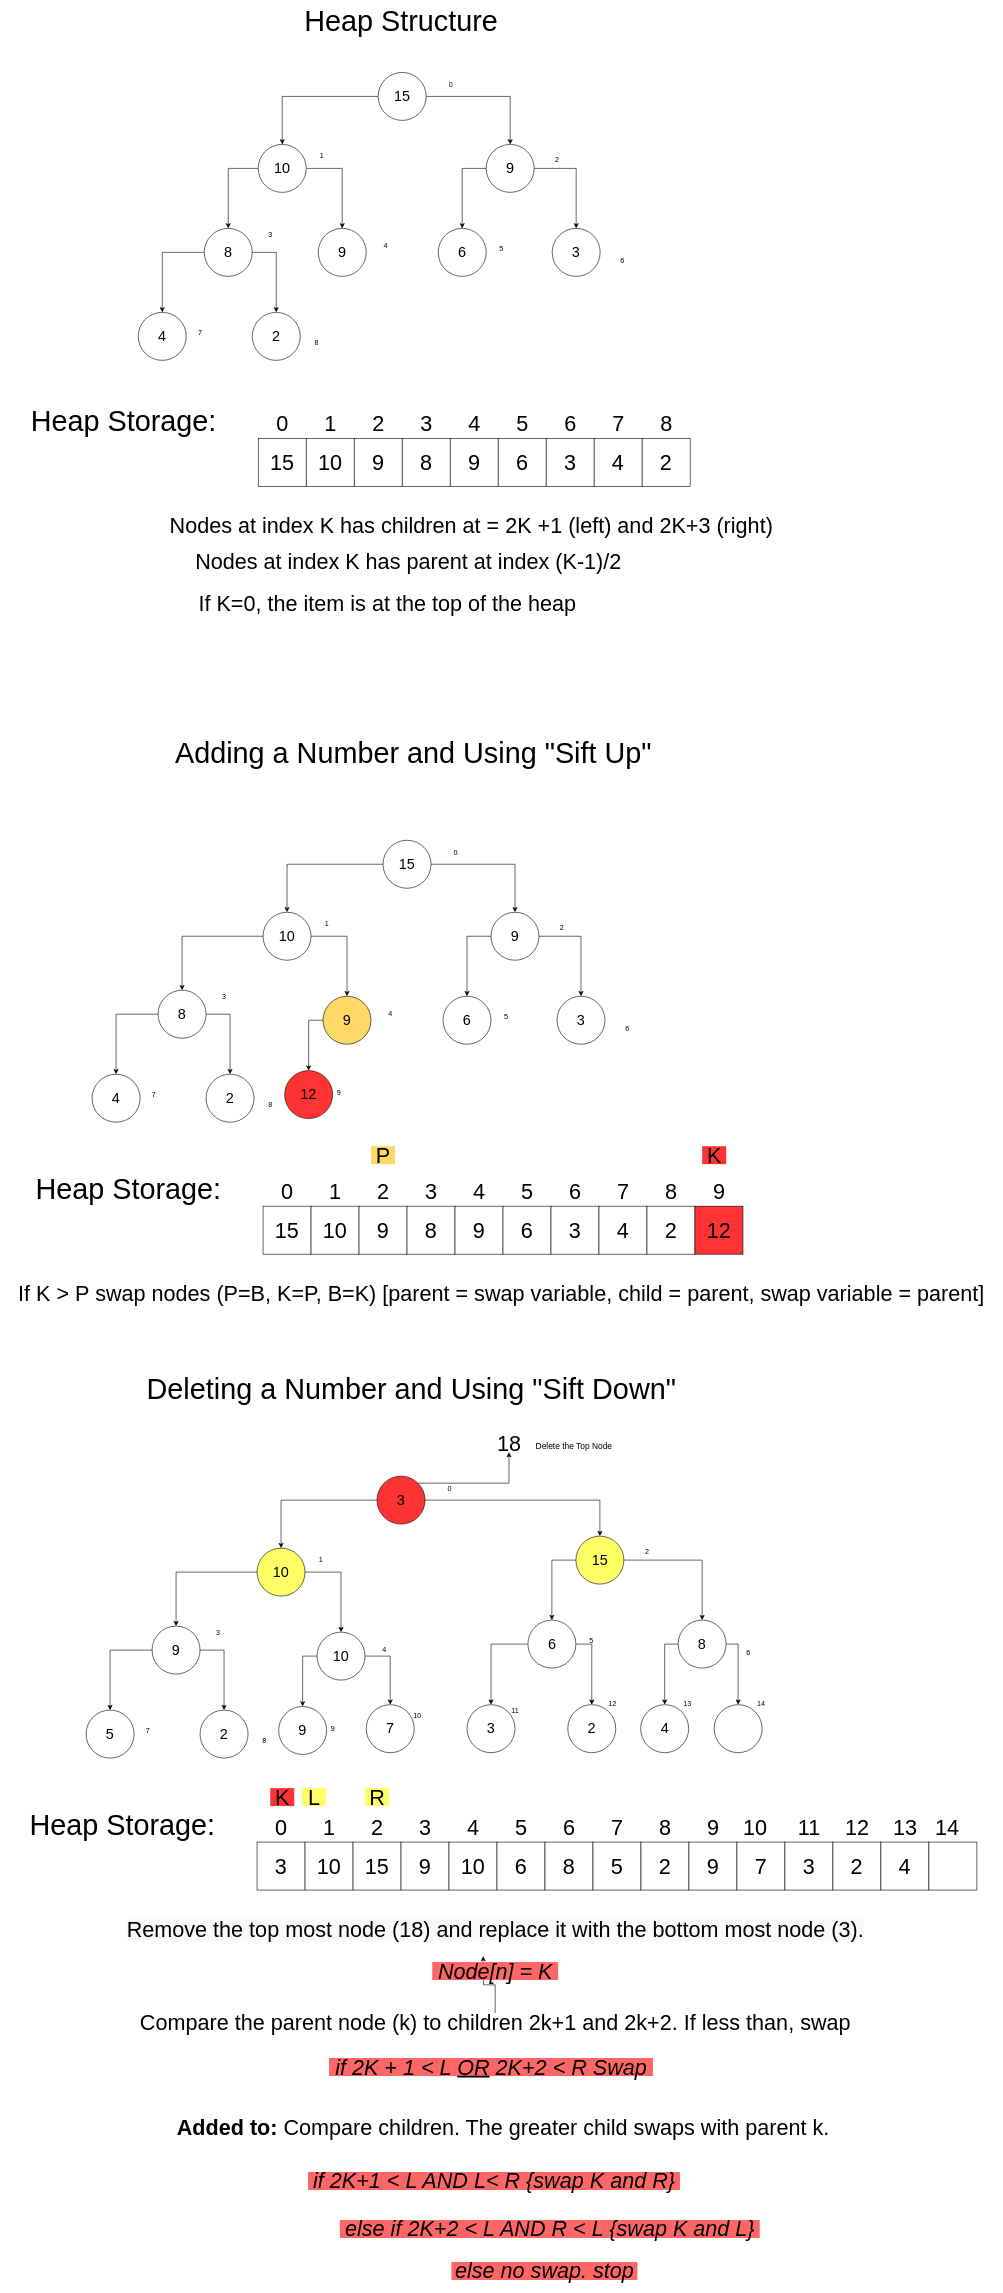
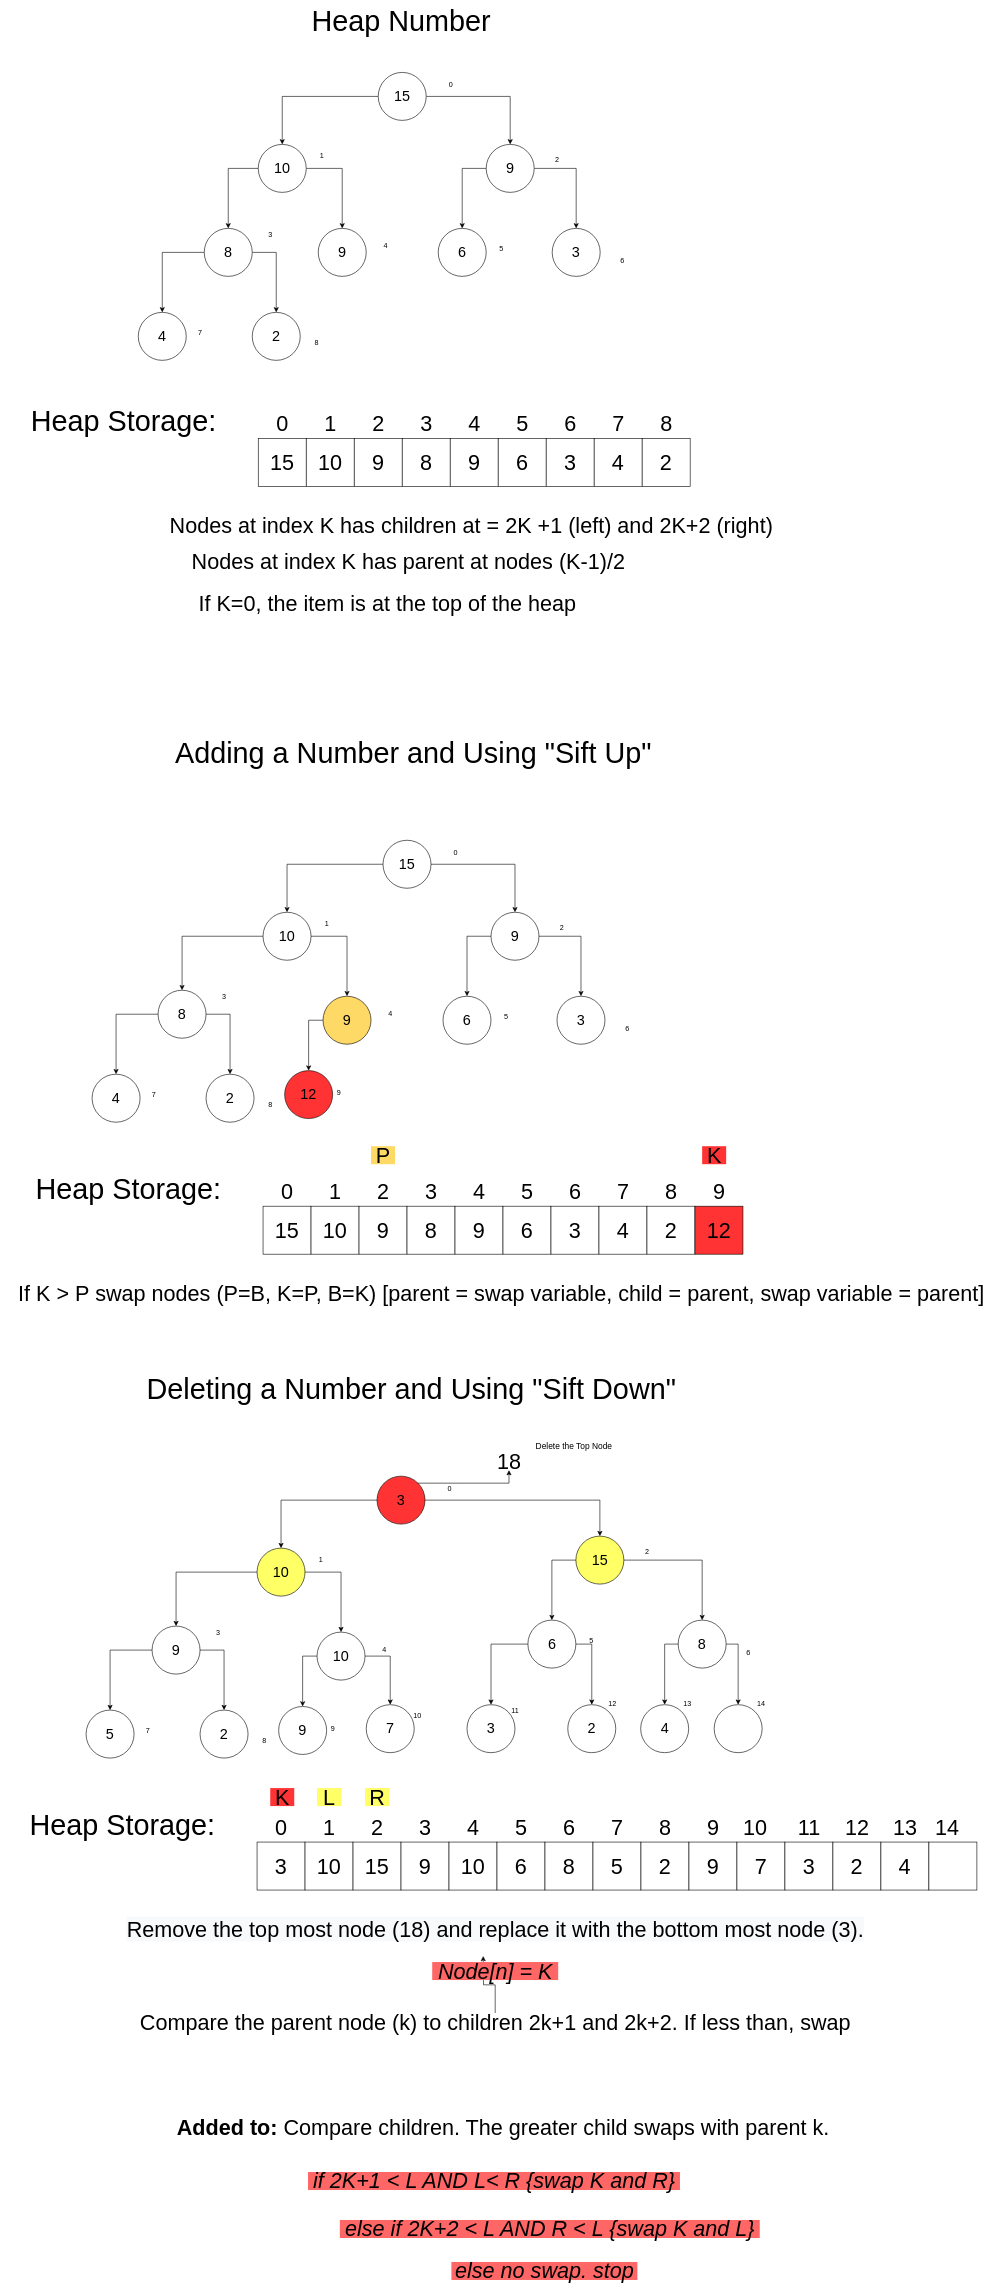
node "Heap Structure": label "Heap Structure" -> "Heap Number"
node "Nodes at index K has children at = 2K +1 (left) and 2K+3 (right)": label "Nodes at index K has children at = 2K +1 (left) and 2K+3 (right)" -> "Nodes at index K has children at = 2K +1 (left) and 2K+2 (right)"
node "Nodes at index K has parent at index (K-1)/2": label "Nodes at index K has parent at index (K-1)/2" -> "Nodes at index K has parent at nodes (K-1)/2"
node "18": moved (509, 1443) -> (509, 1461)
node "L": moved (314, 1797) -> (329, 1797)
node "if 2K + 1 < L OR 2K+2 < R Swap": removed
